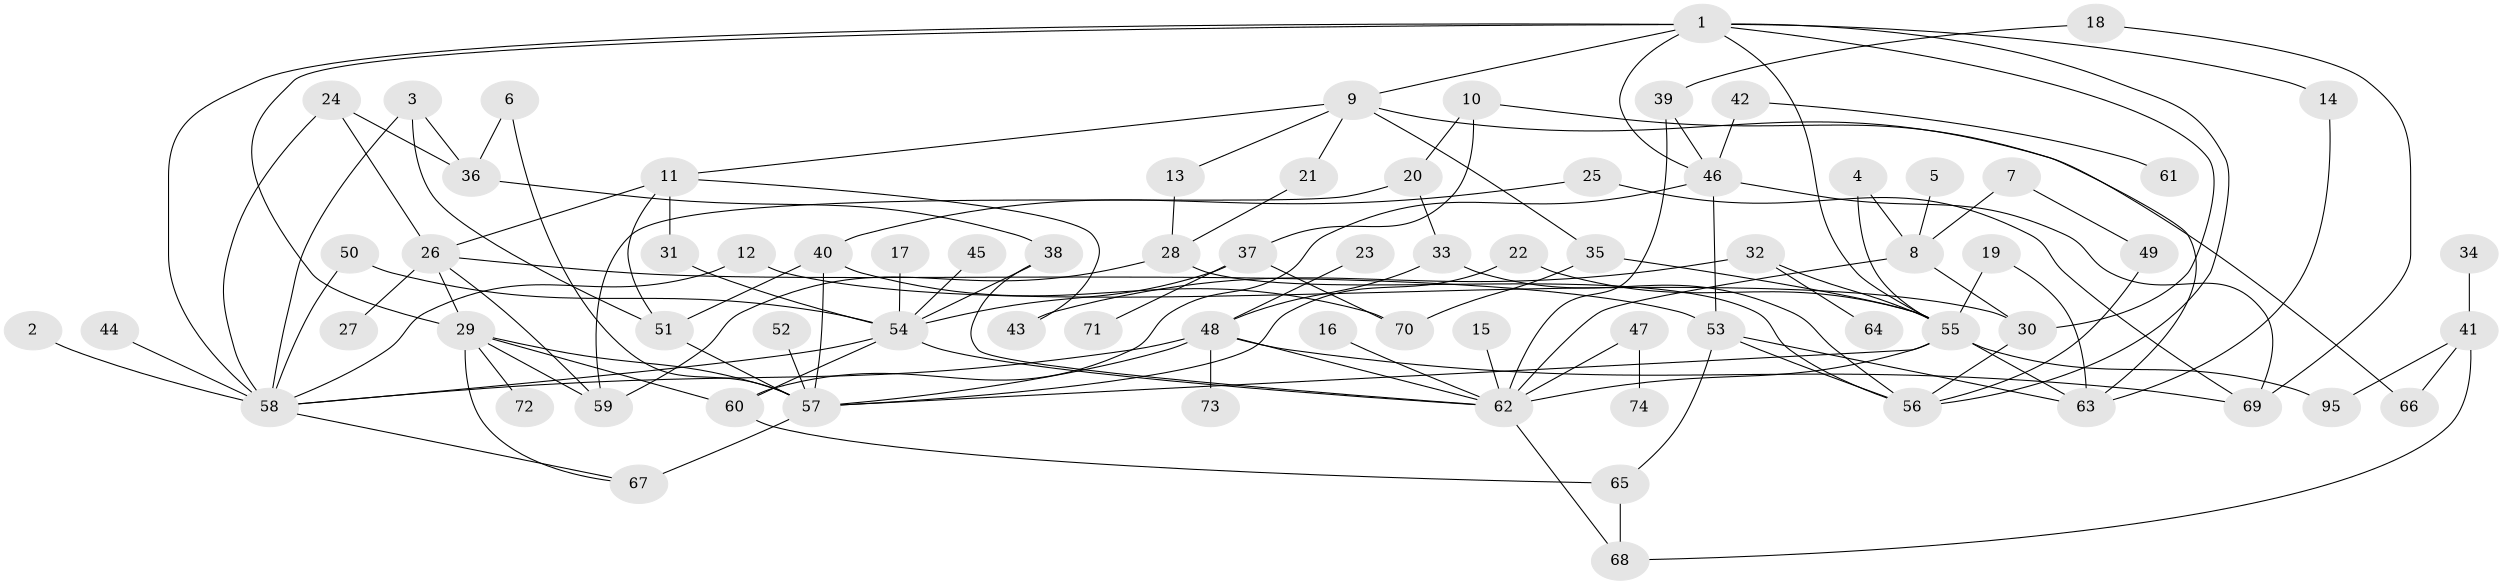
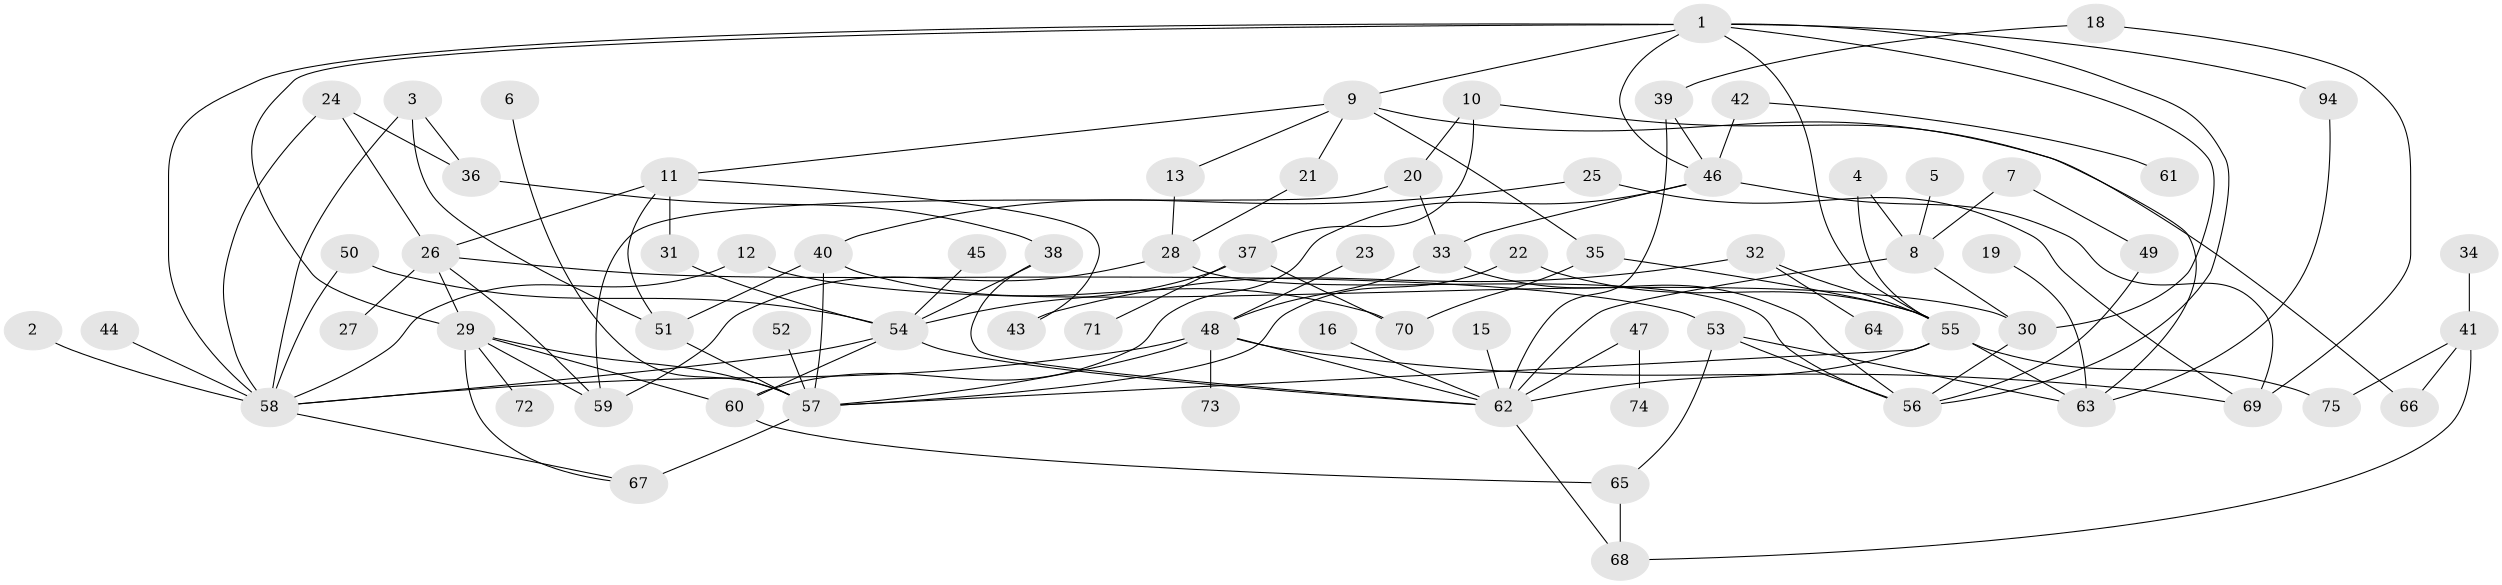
node "14": label "14" -> "94"
edge "6" -- "36": removed
node "17": removed
edge "46" -- "53": now "46" -- "33"
edge "19" -- "55": removed
node "95": label "95" -> "75"
